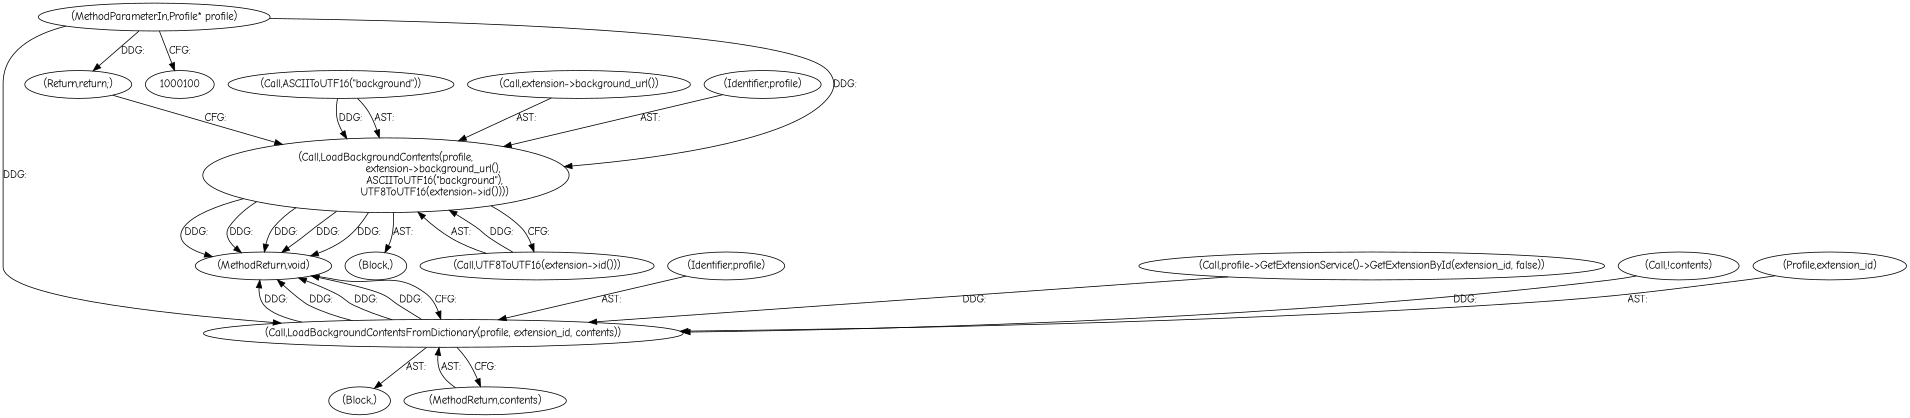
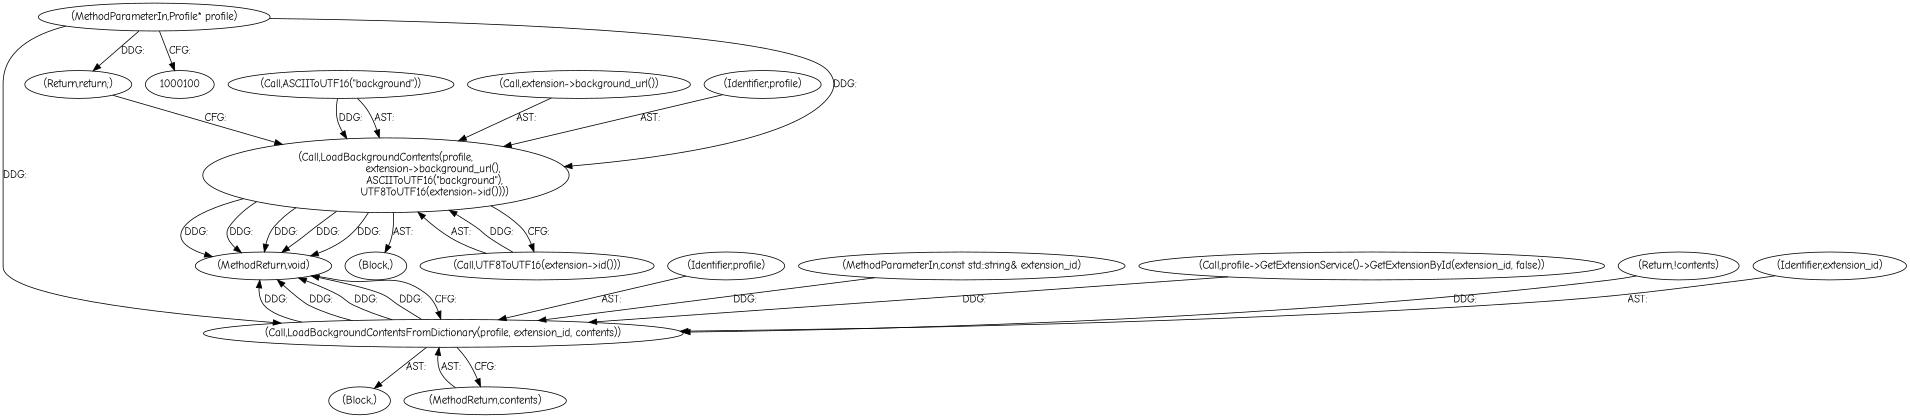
node "(MethodParameterIn,const std::string& extension_id)": added
node "(Call,!contents)": label "(Call,!contents)" -> "(Return,!contents)"
node "(Profile,extension_id)": label "(Profile,extension_id)" -> "(Identifier,extension_id)"
